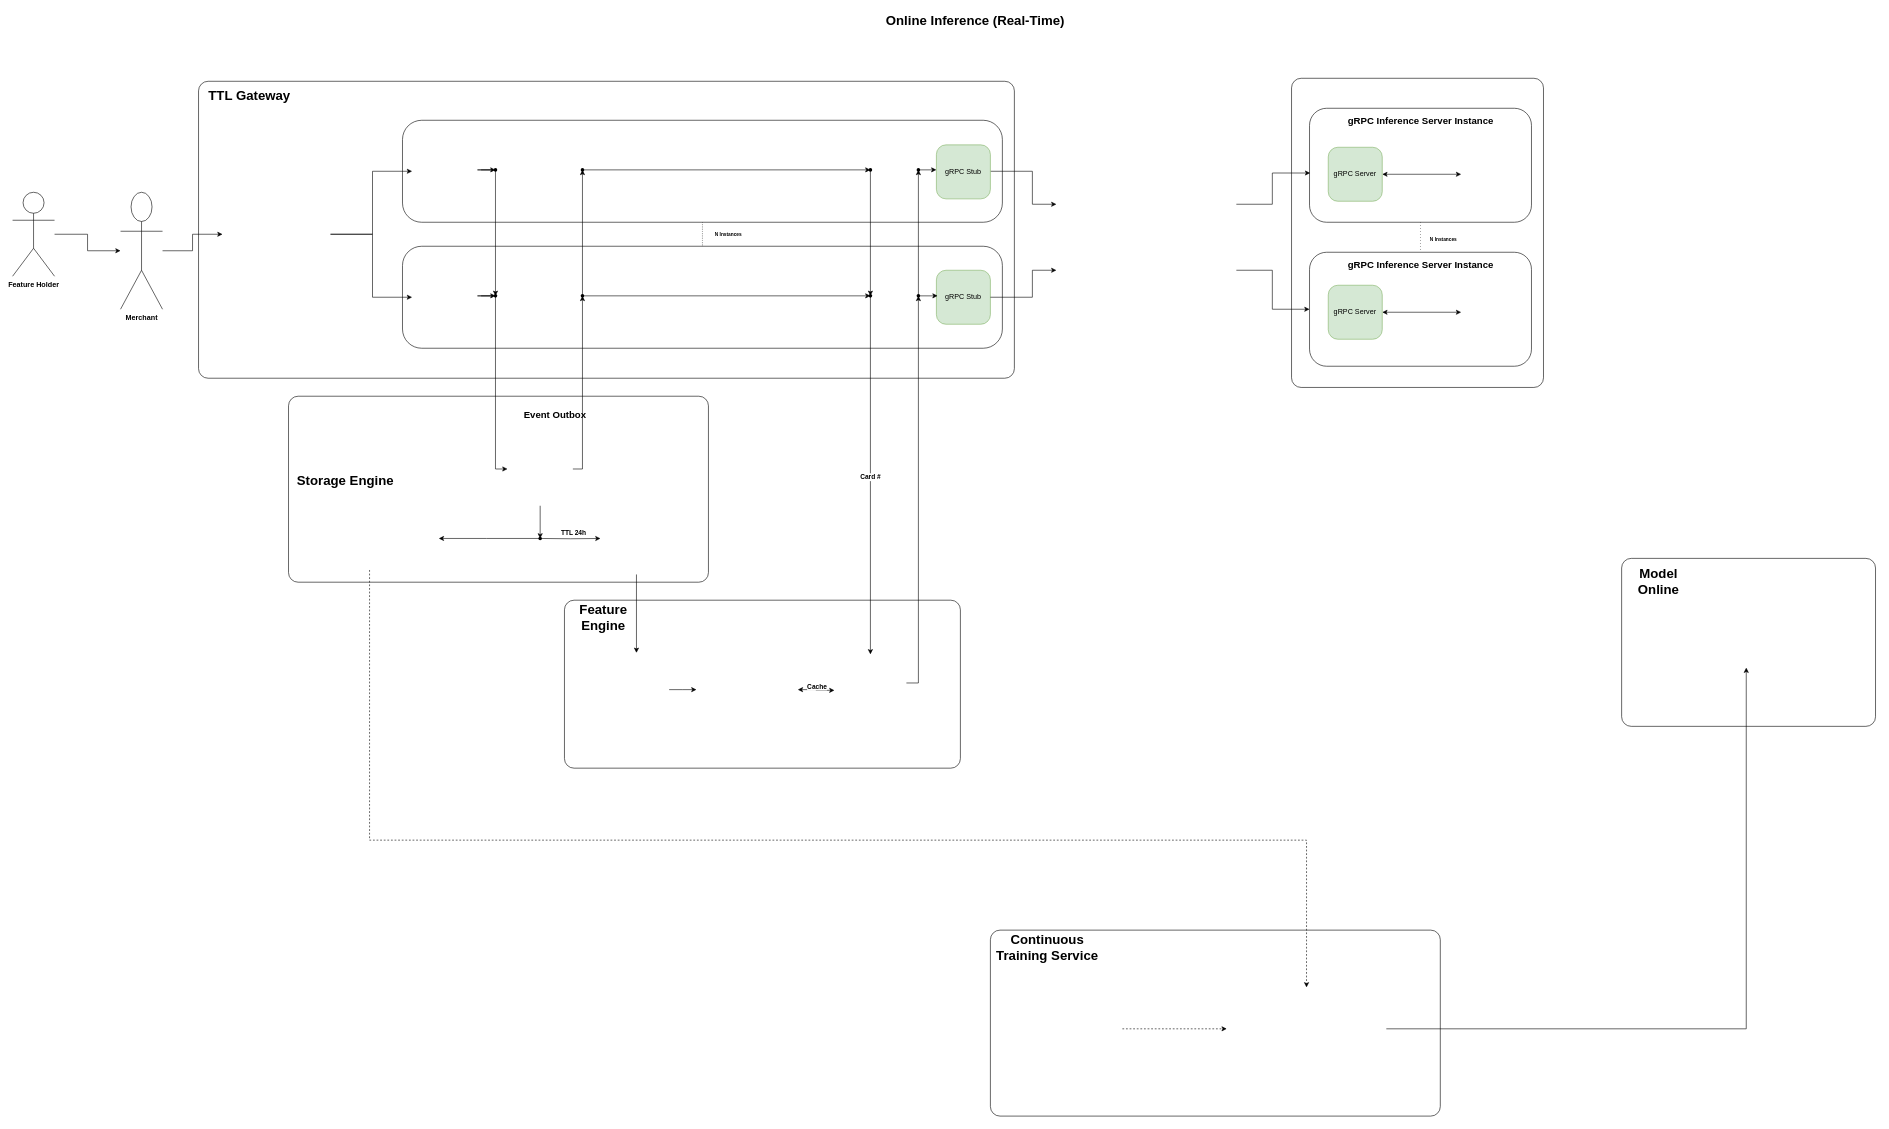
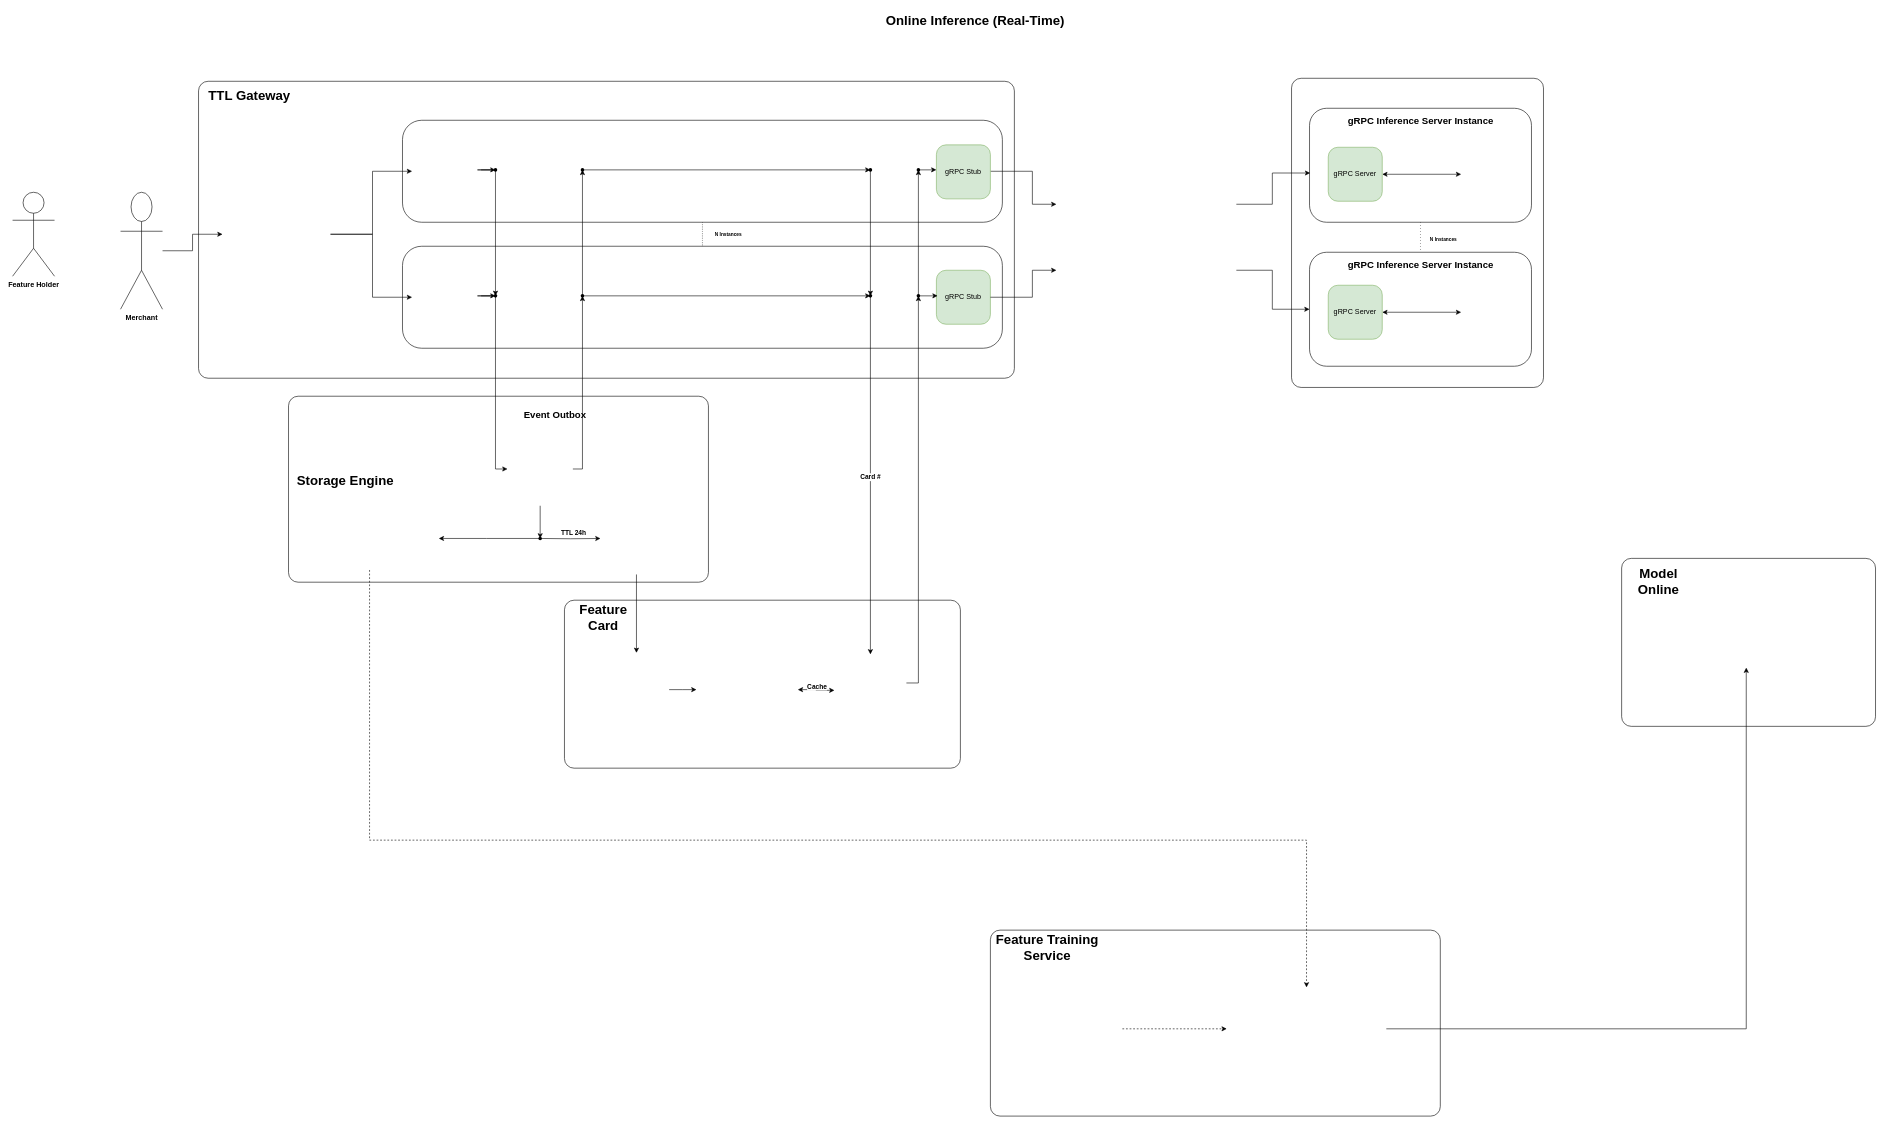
edge "Feature Holder" -> "Merchant": removed
node "Feature Engine": label "Feature Engine" -> "Feature Card"
node "Continuous Training Service": label "Continuous Training Service" -> "Feature Training Service"
